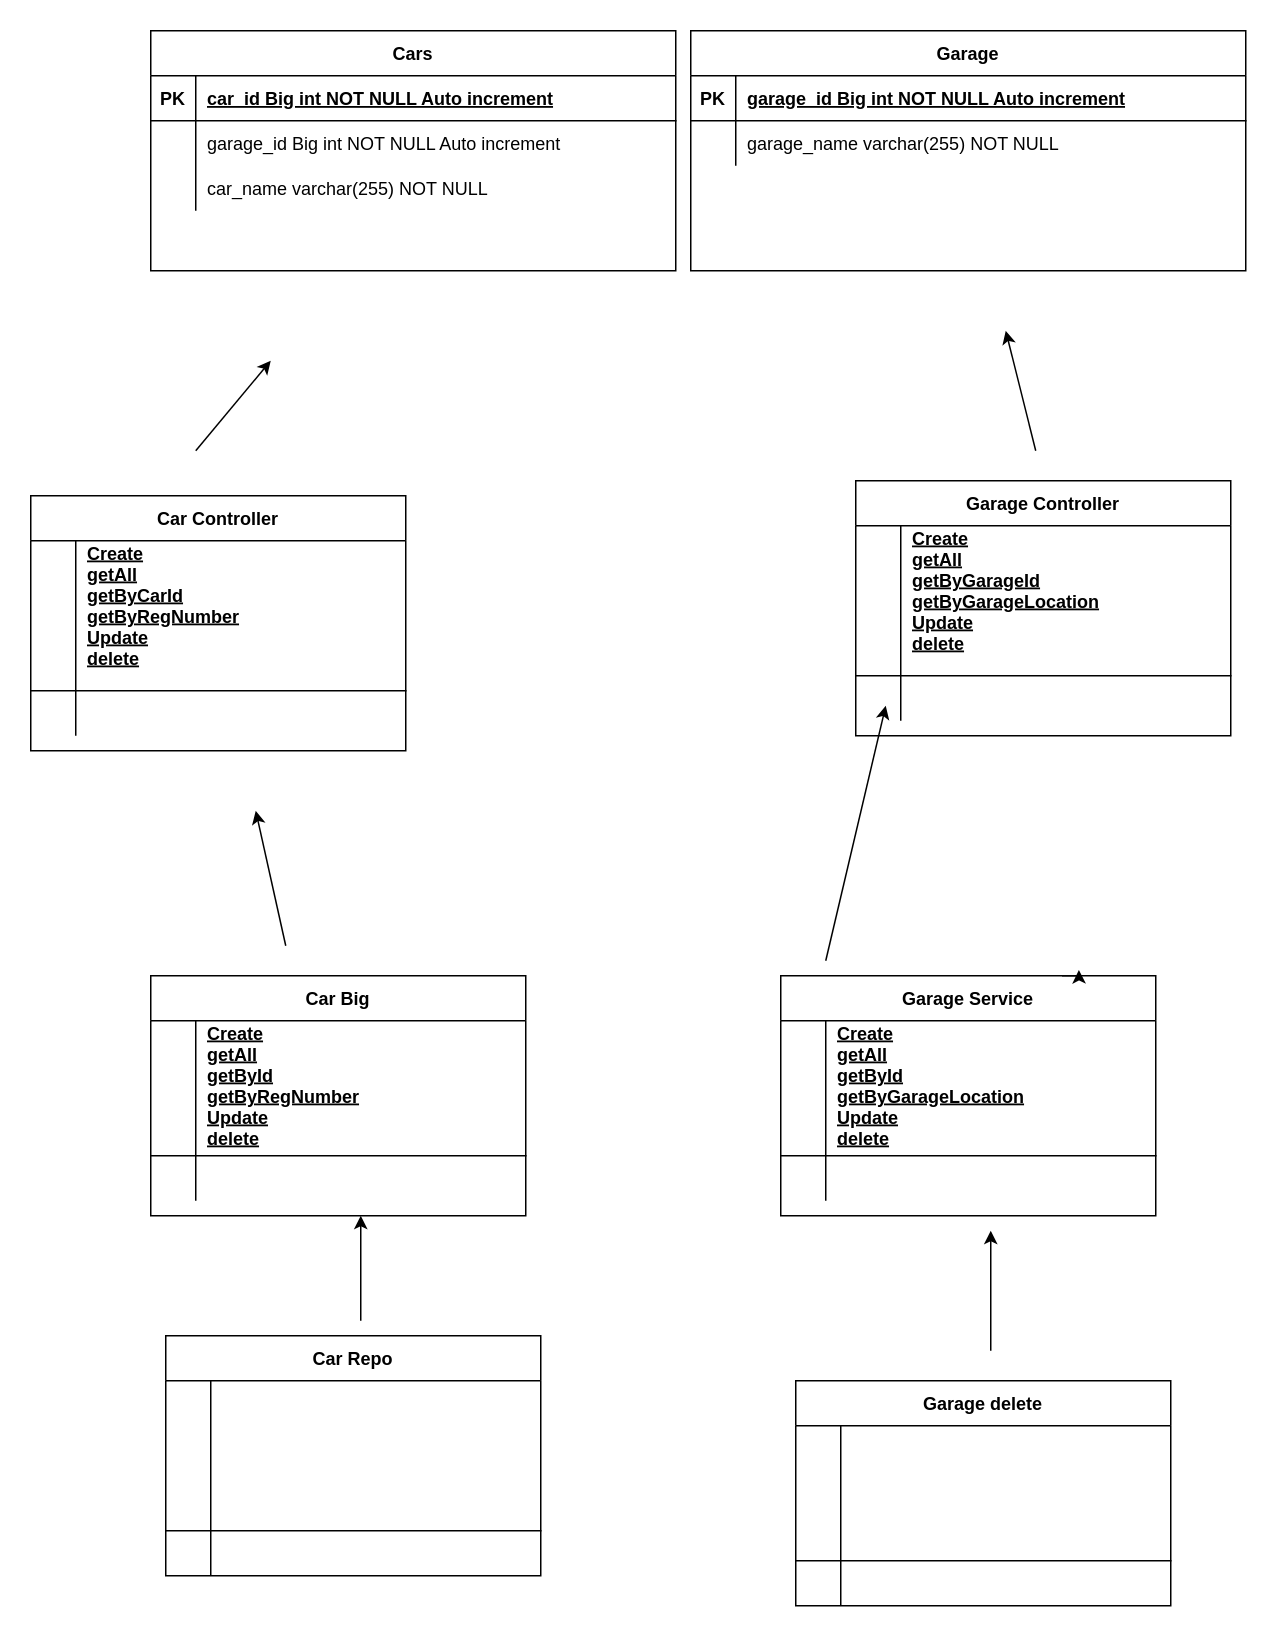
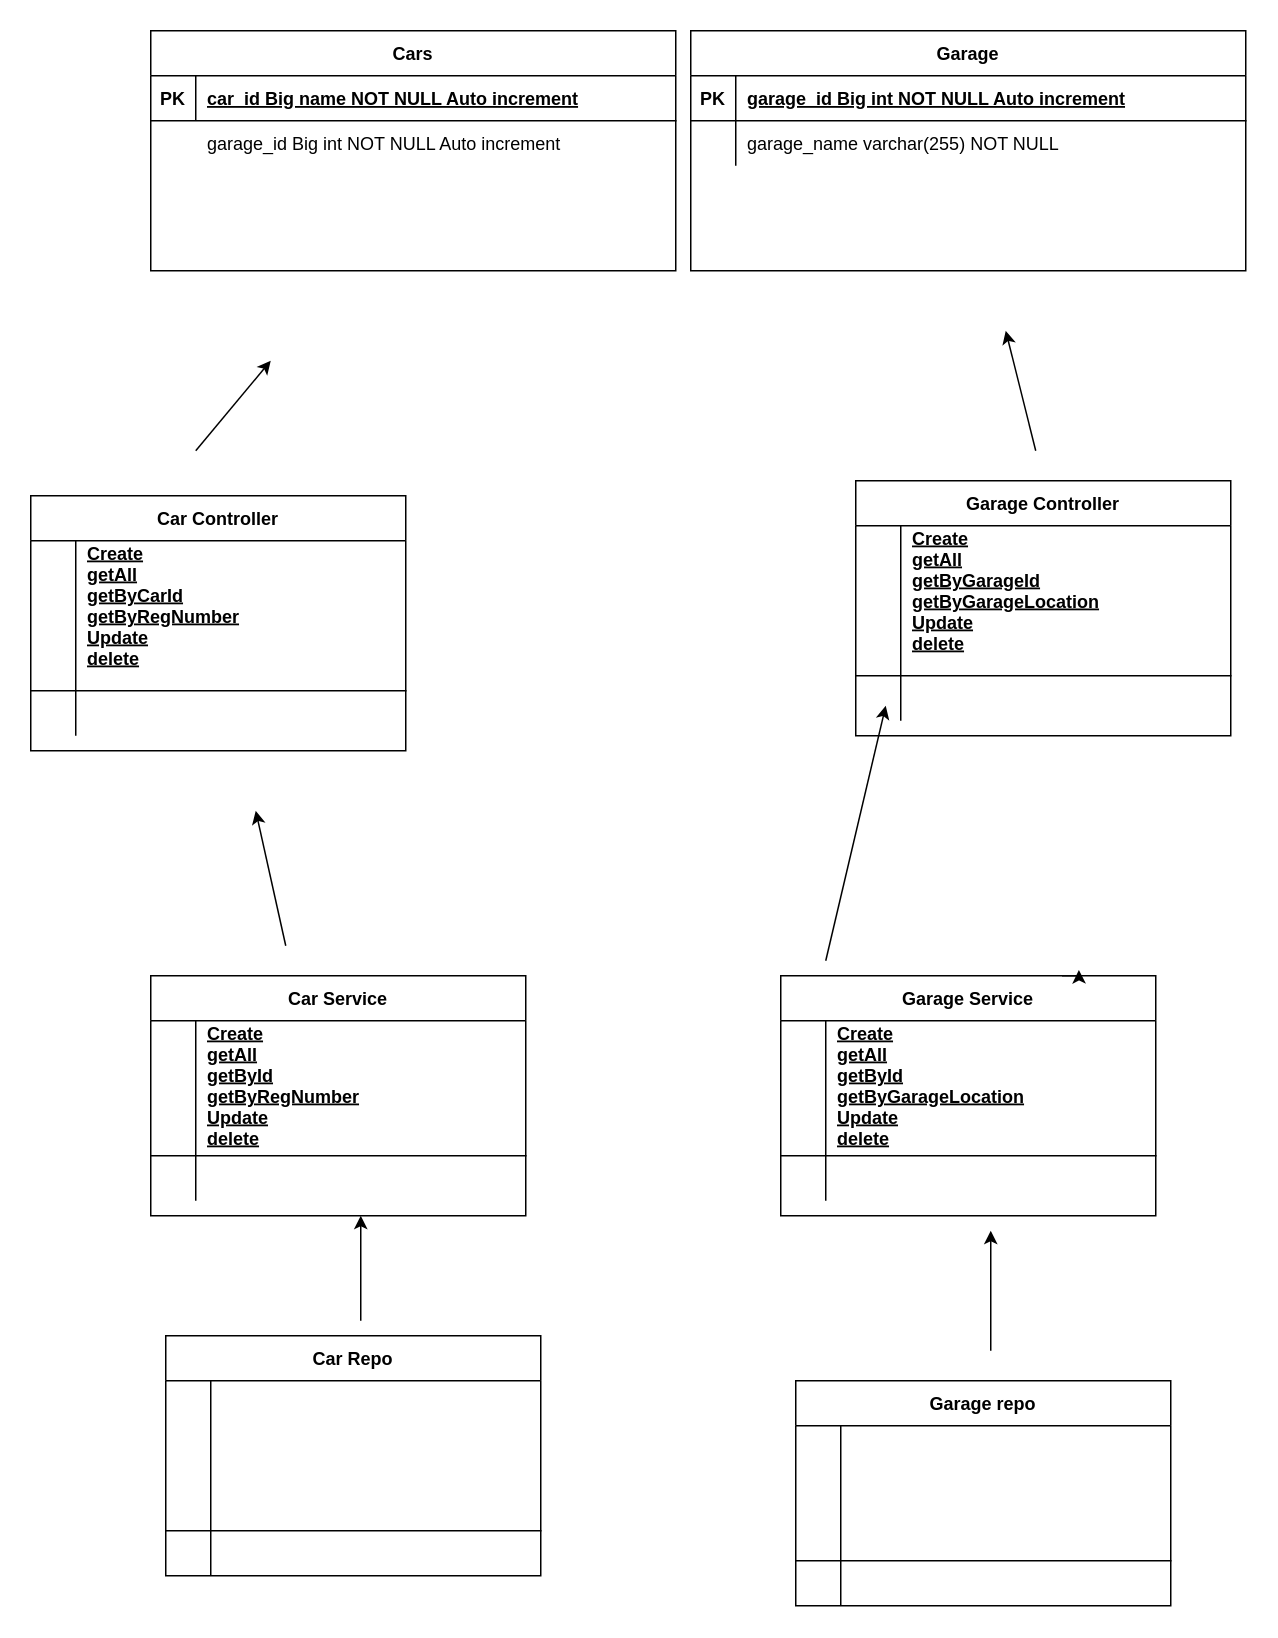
node "car_id Big int NOT NULL Auto increment": label "car_id Big int NOT NULL Auto increment" -> "car_id Big name NOT NULL Auto increment"
node "car_name varchar(255) NOT NULL": removed
node "Car Big": label "Car Big" -> "Car Service"
node "Garage delete": label "Garage delete" -> "Garage repo"
